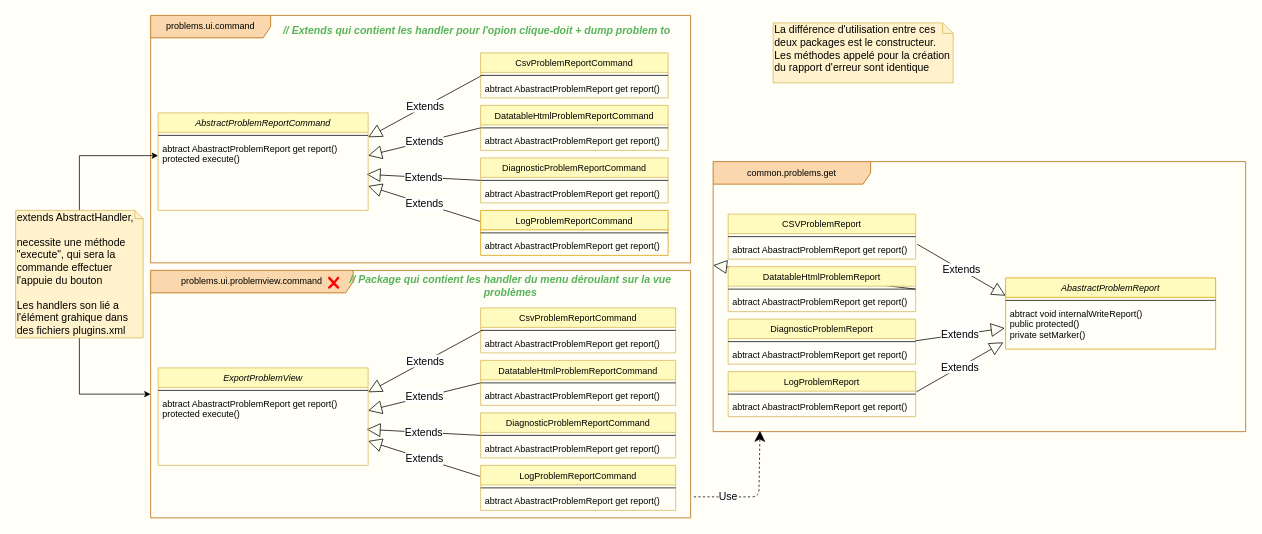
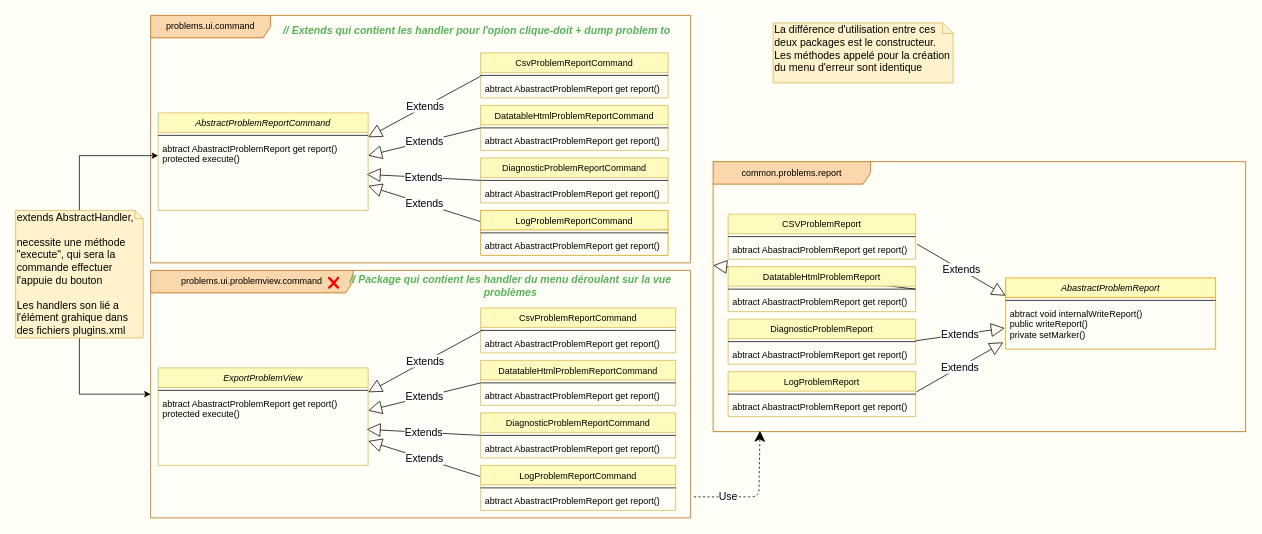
node "La différence d'utilisation entre ces deux packages est le constructeur. Les méthodes appelé pour la création du rapport d'erreur sont identique": label "La différence d'utilisation entre ces deux packages est le constructeur. Les méthodes appelé pour la création du rapport d'erreur sont identique" -> "La différence d'utilisation entre ces deux packages est le constructeur. Les méthodes appelé pour la création du menu d'erreur sont identique"
node "common.problems.get": label "common.problems.get" -> "common.problems.report"
node "abtract void internalWriteReport() public protected() private setMarker()": label "abtract void internalWriteReport() public protected() private setMarker()" -> "abtract void internalWriteReport() public writeReport() private setMarker()"
